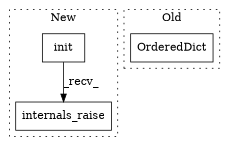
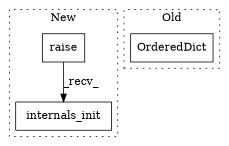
node "init": label "init" -> "raise"
node "internals_raise": label "internals_raise" -> "internals_init"
